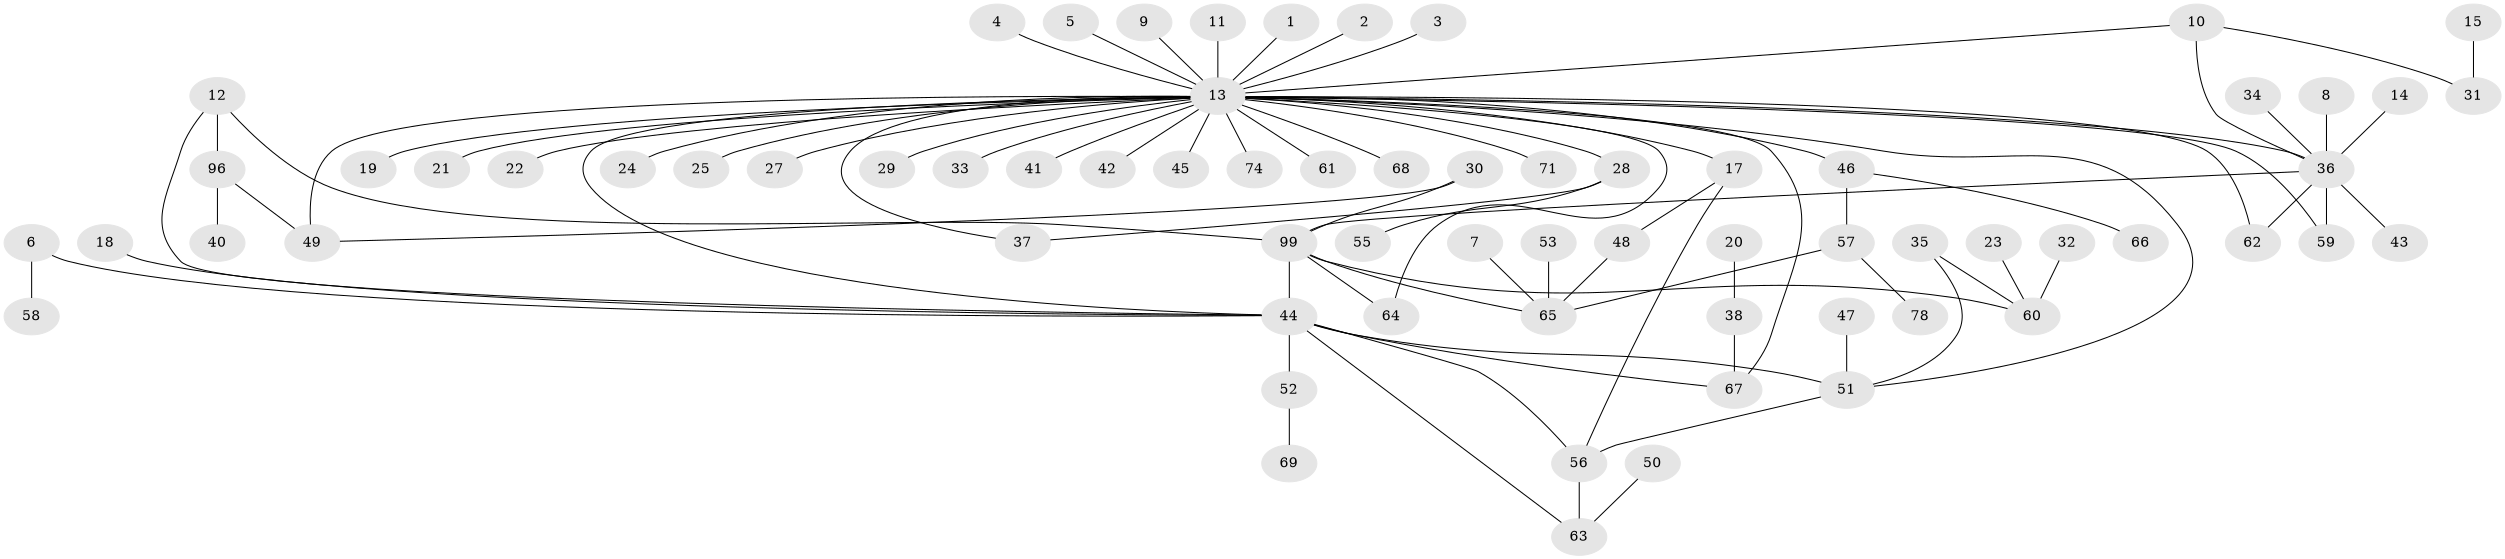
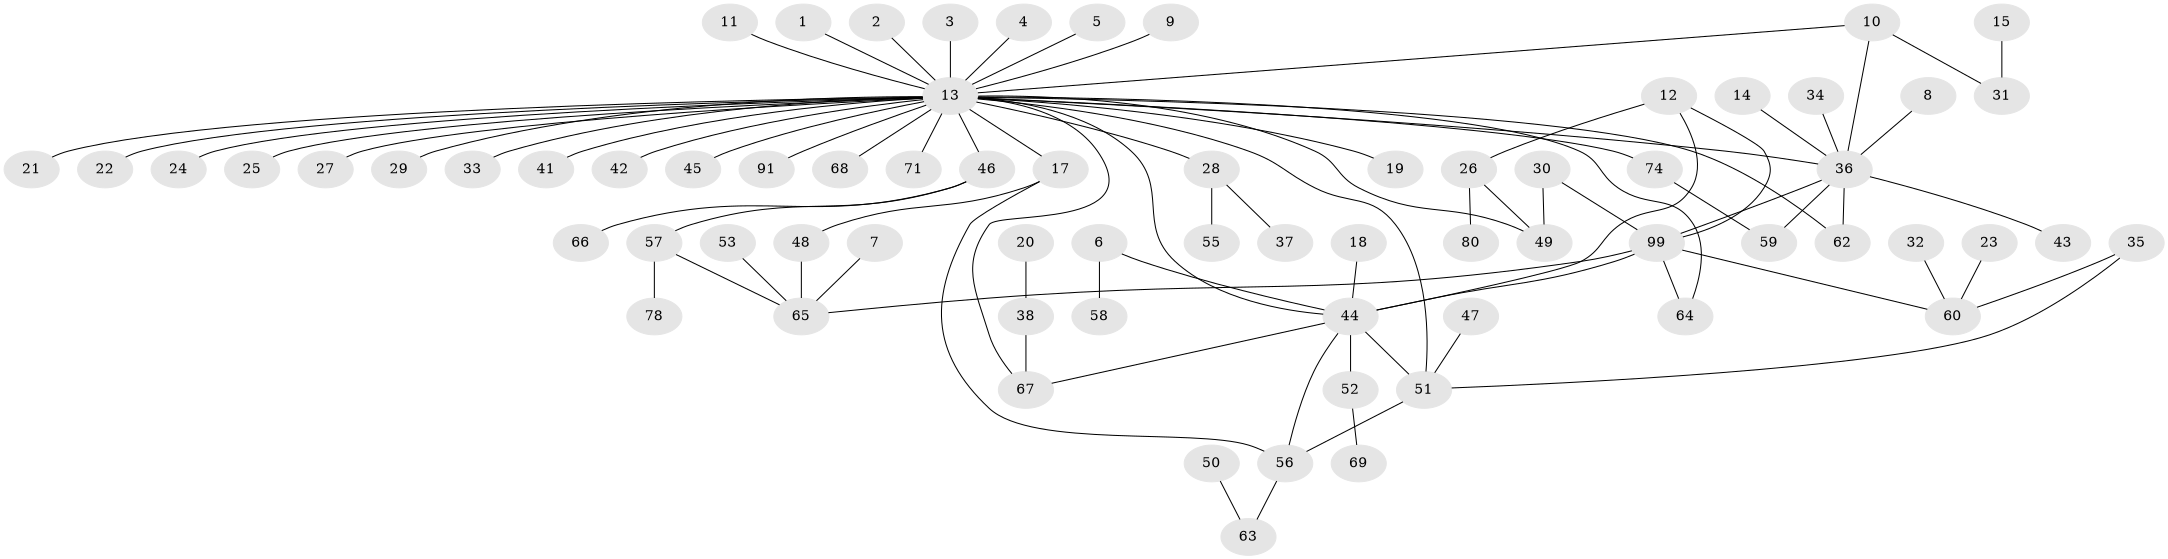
edge "13" -- "59": now "74" -- "59"
edge "13" -- "37": removed
node "96": label "96" -> "26"
node "61": label "61" -> "91"
node "40": label "40" -> "80"
edge "44" -- "63": removed
